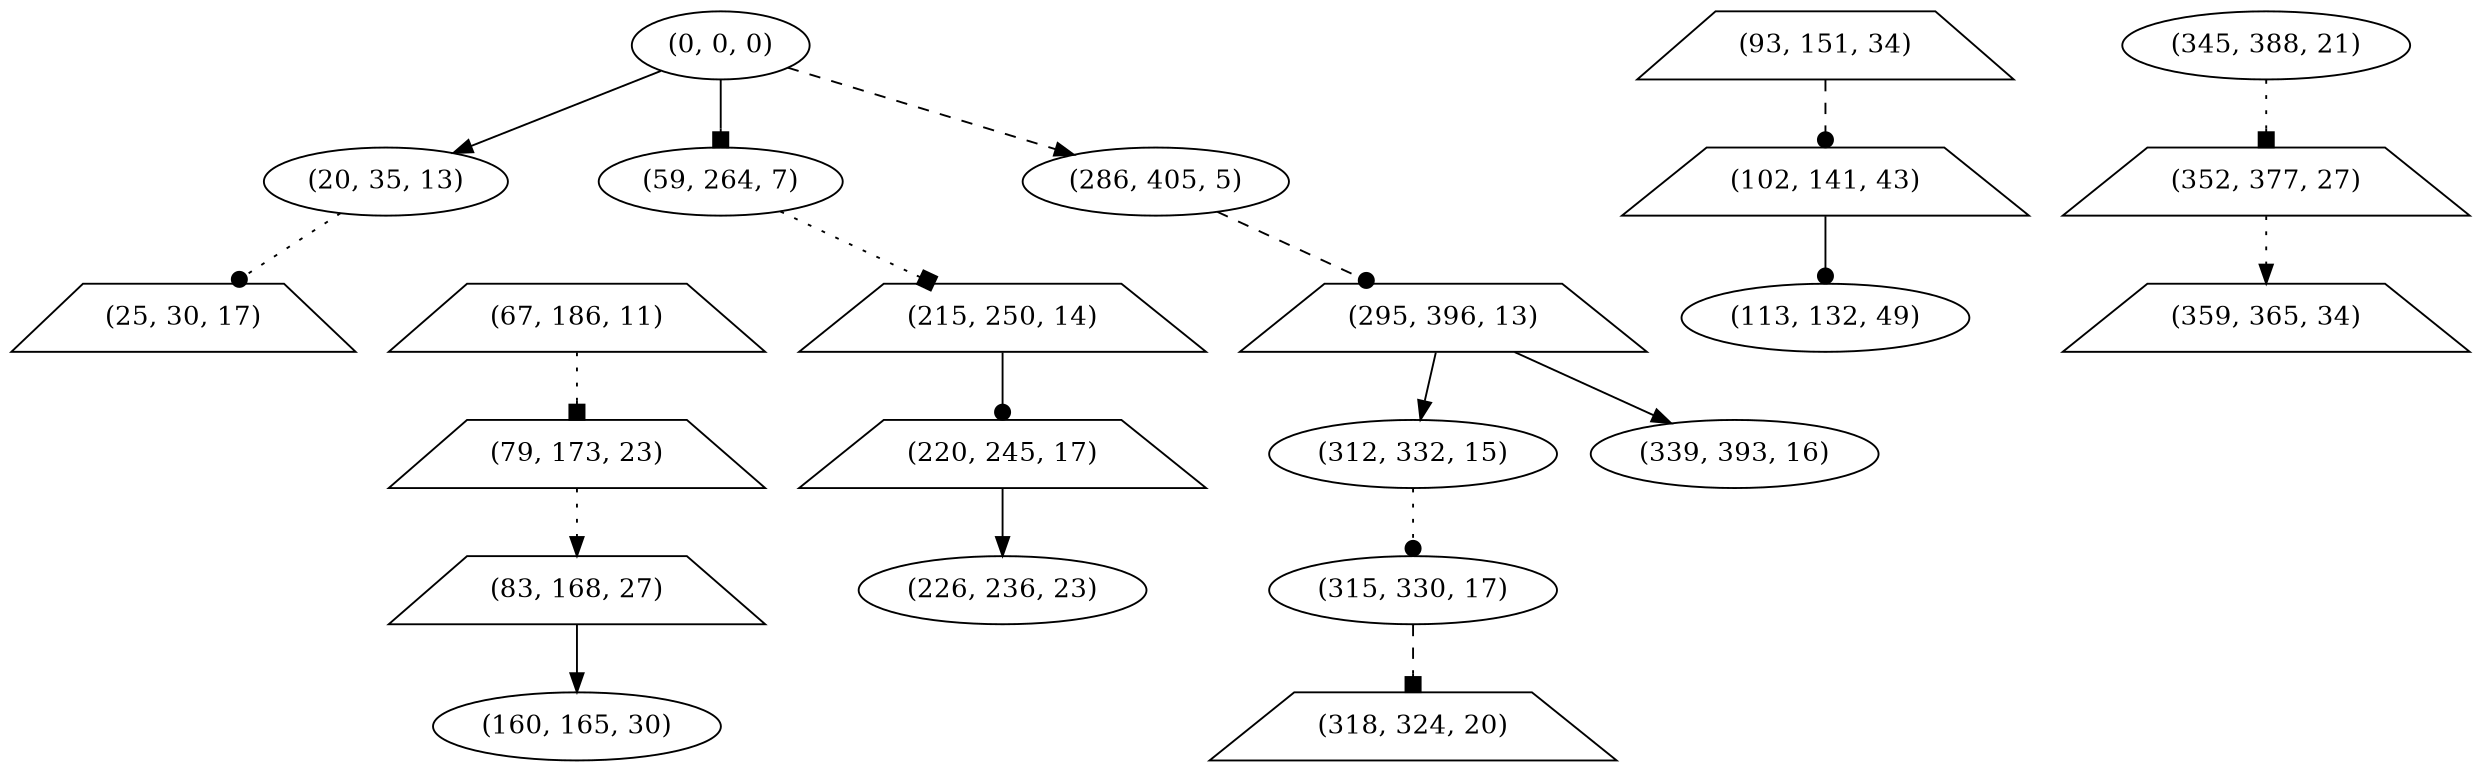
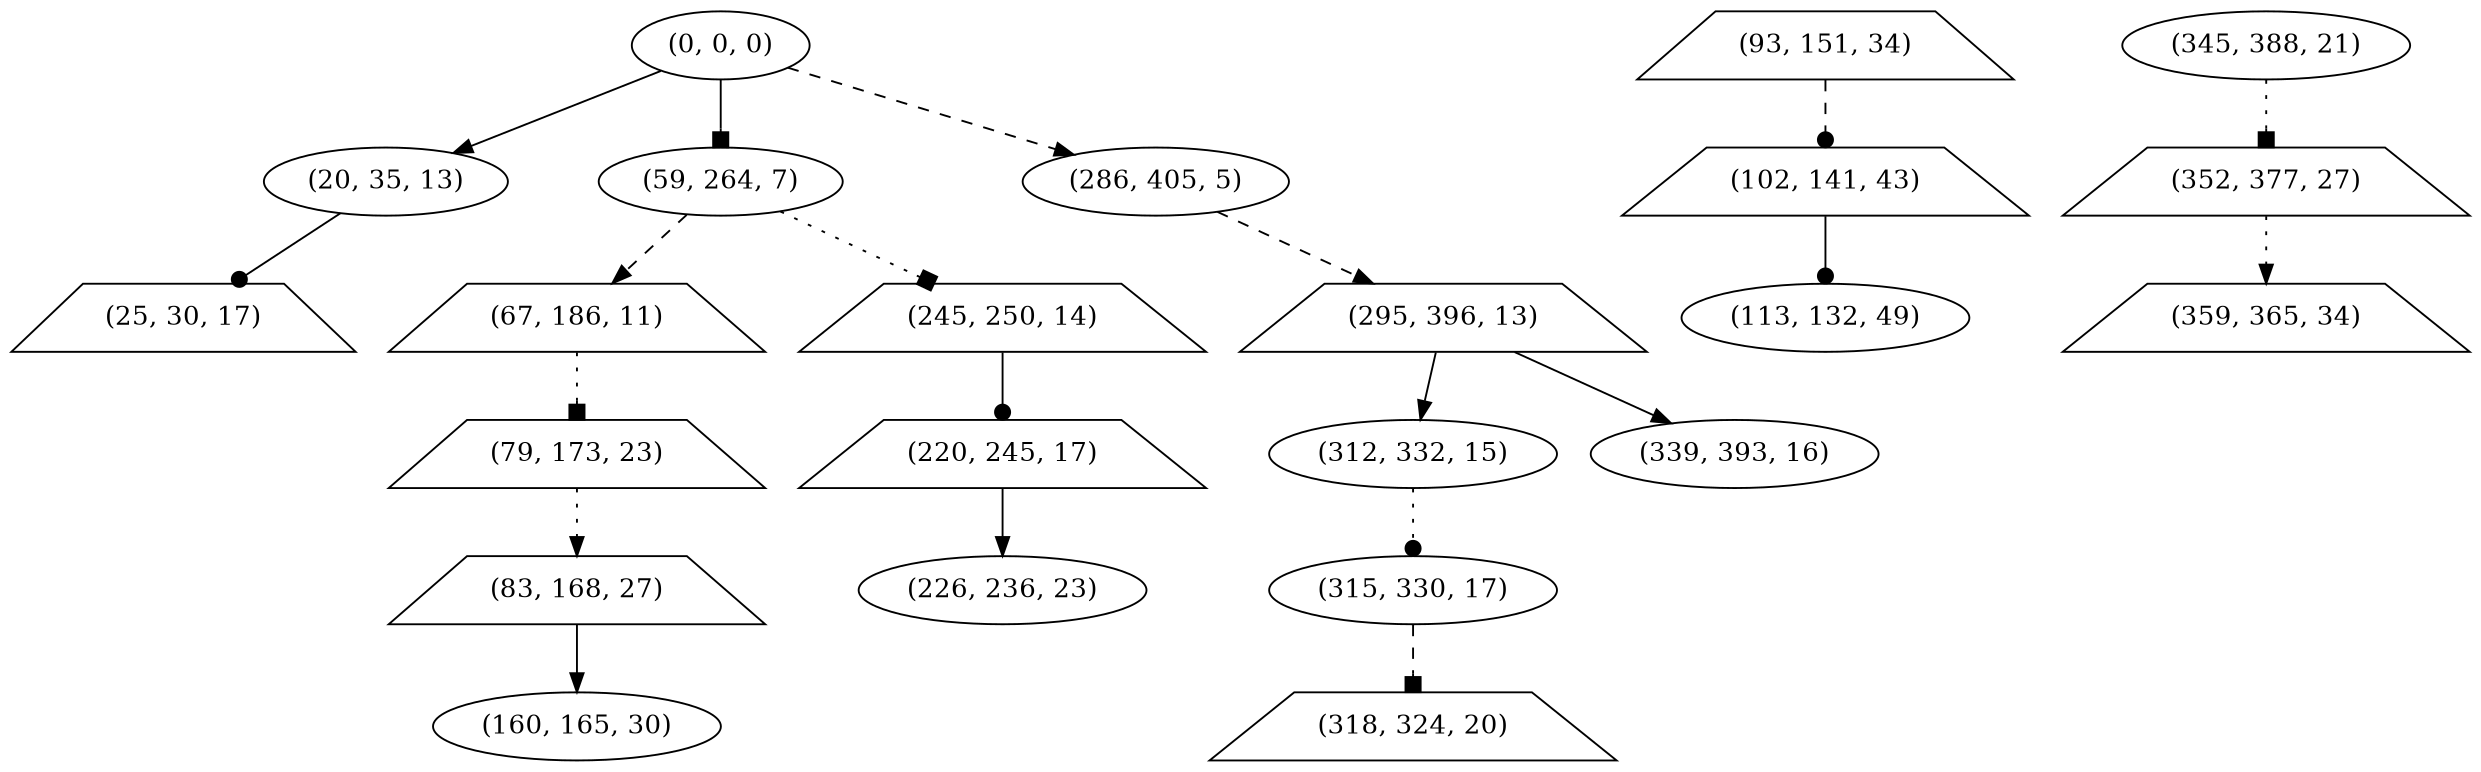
edge "(59, 264, 7)" -> "(67, 186, 11)": added
edge "(20, 35, 13)" -> "(25, 30, 17)": style dotted -> solid
edge "(286, 405, 5)" -> "(295, 396, 13)": arrowhead dot -> normal
node "(215, 250, 14)": label "(215, 250, 14)" -> "(245, 250, 14)"
